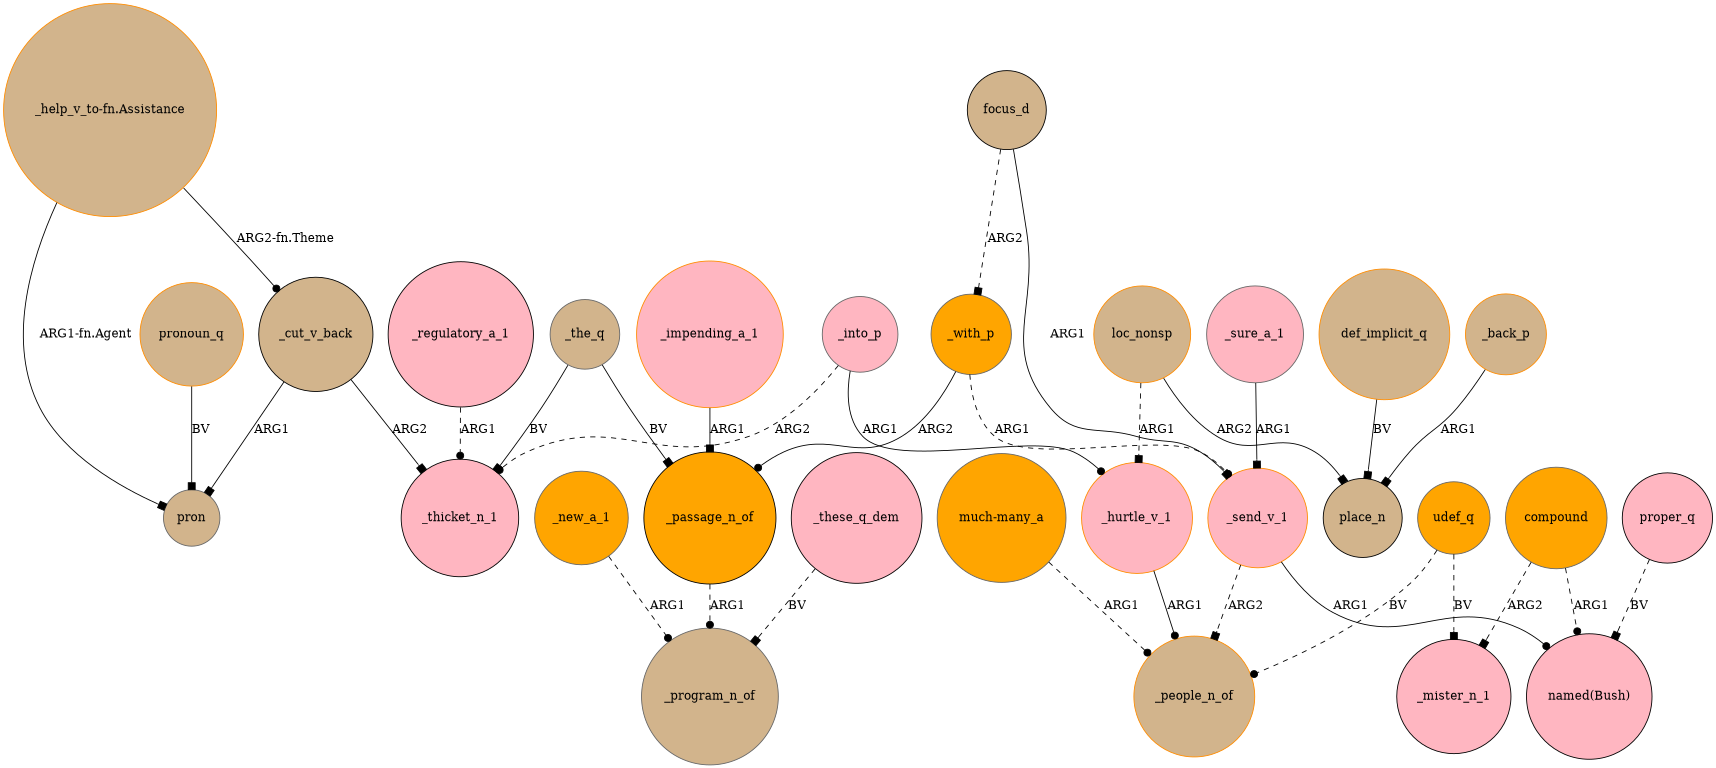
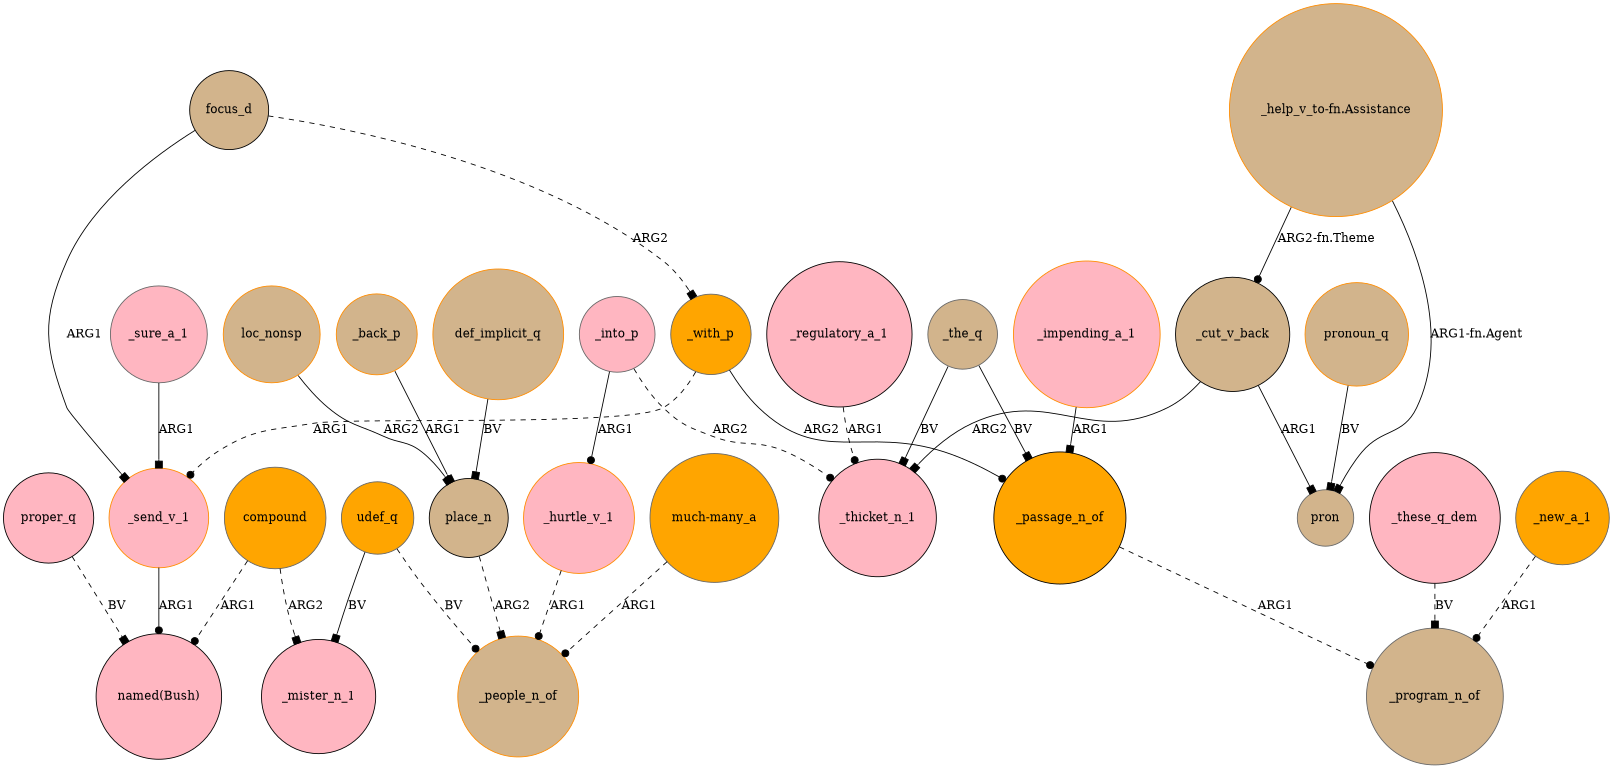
edge "loc_nonsp" -> "_hurtle_v_1": removed, label "ARG1"
edge "udef_q" -> "_mister_n_1": style dashed -> solid
edge "_send_v_1" -> "_people_n_of": now "place_n" -> "_people_n_of"
edge "_hurtle_v_1" -> "_people_n_of": style solid -> dashed
